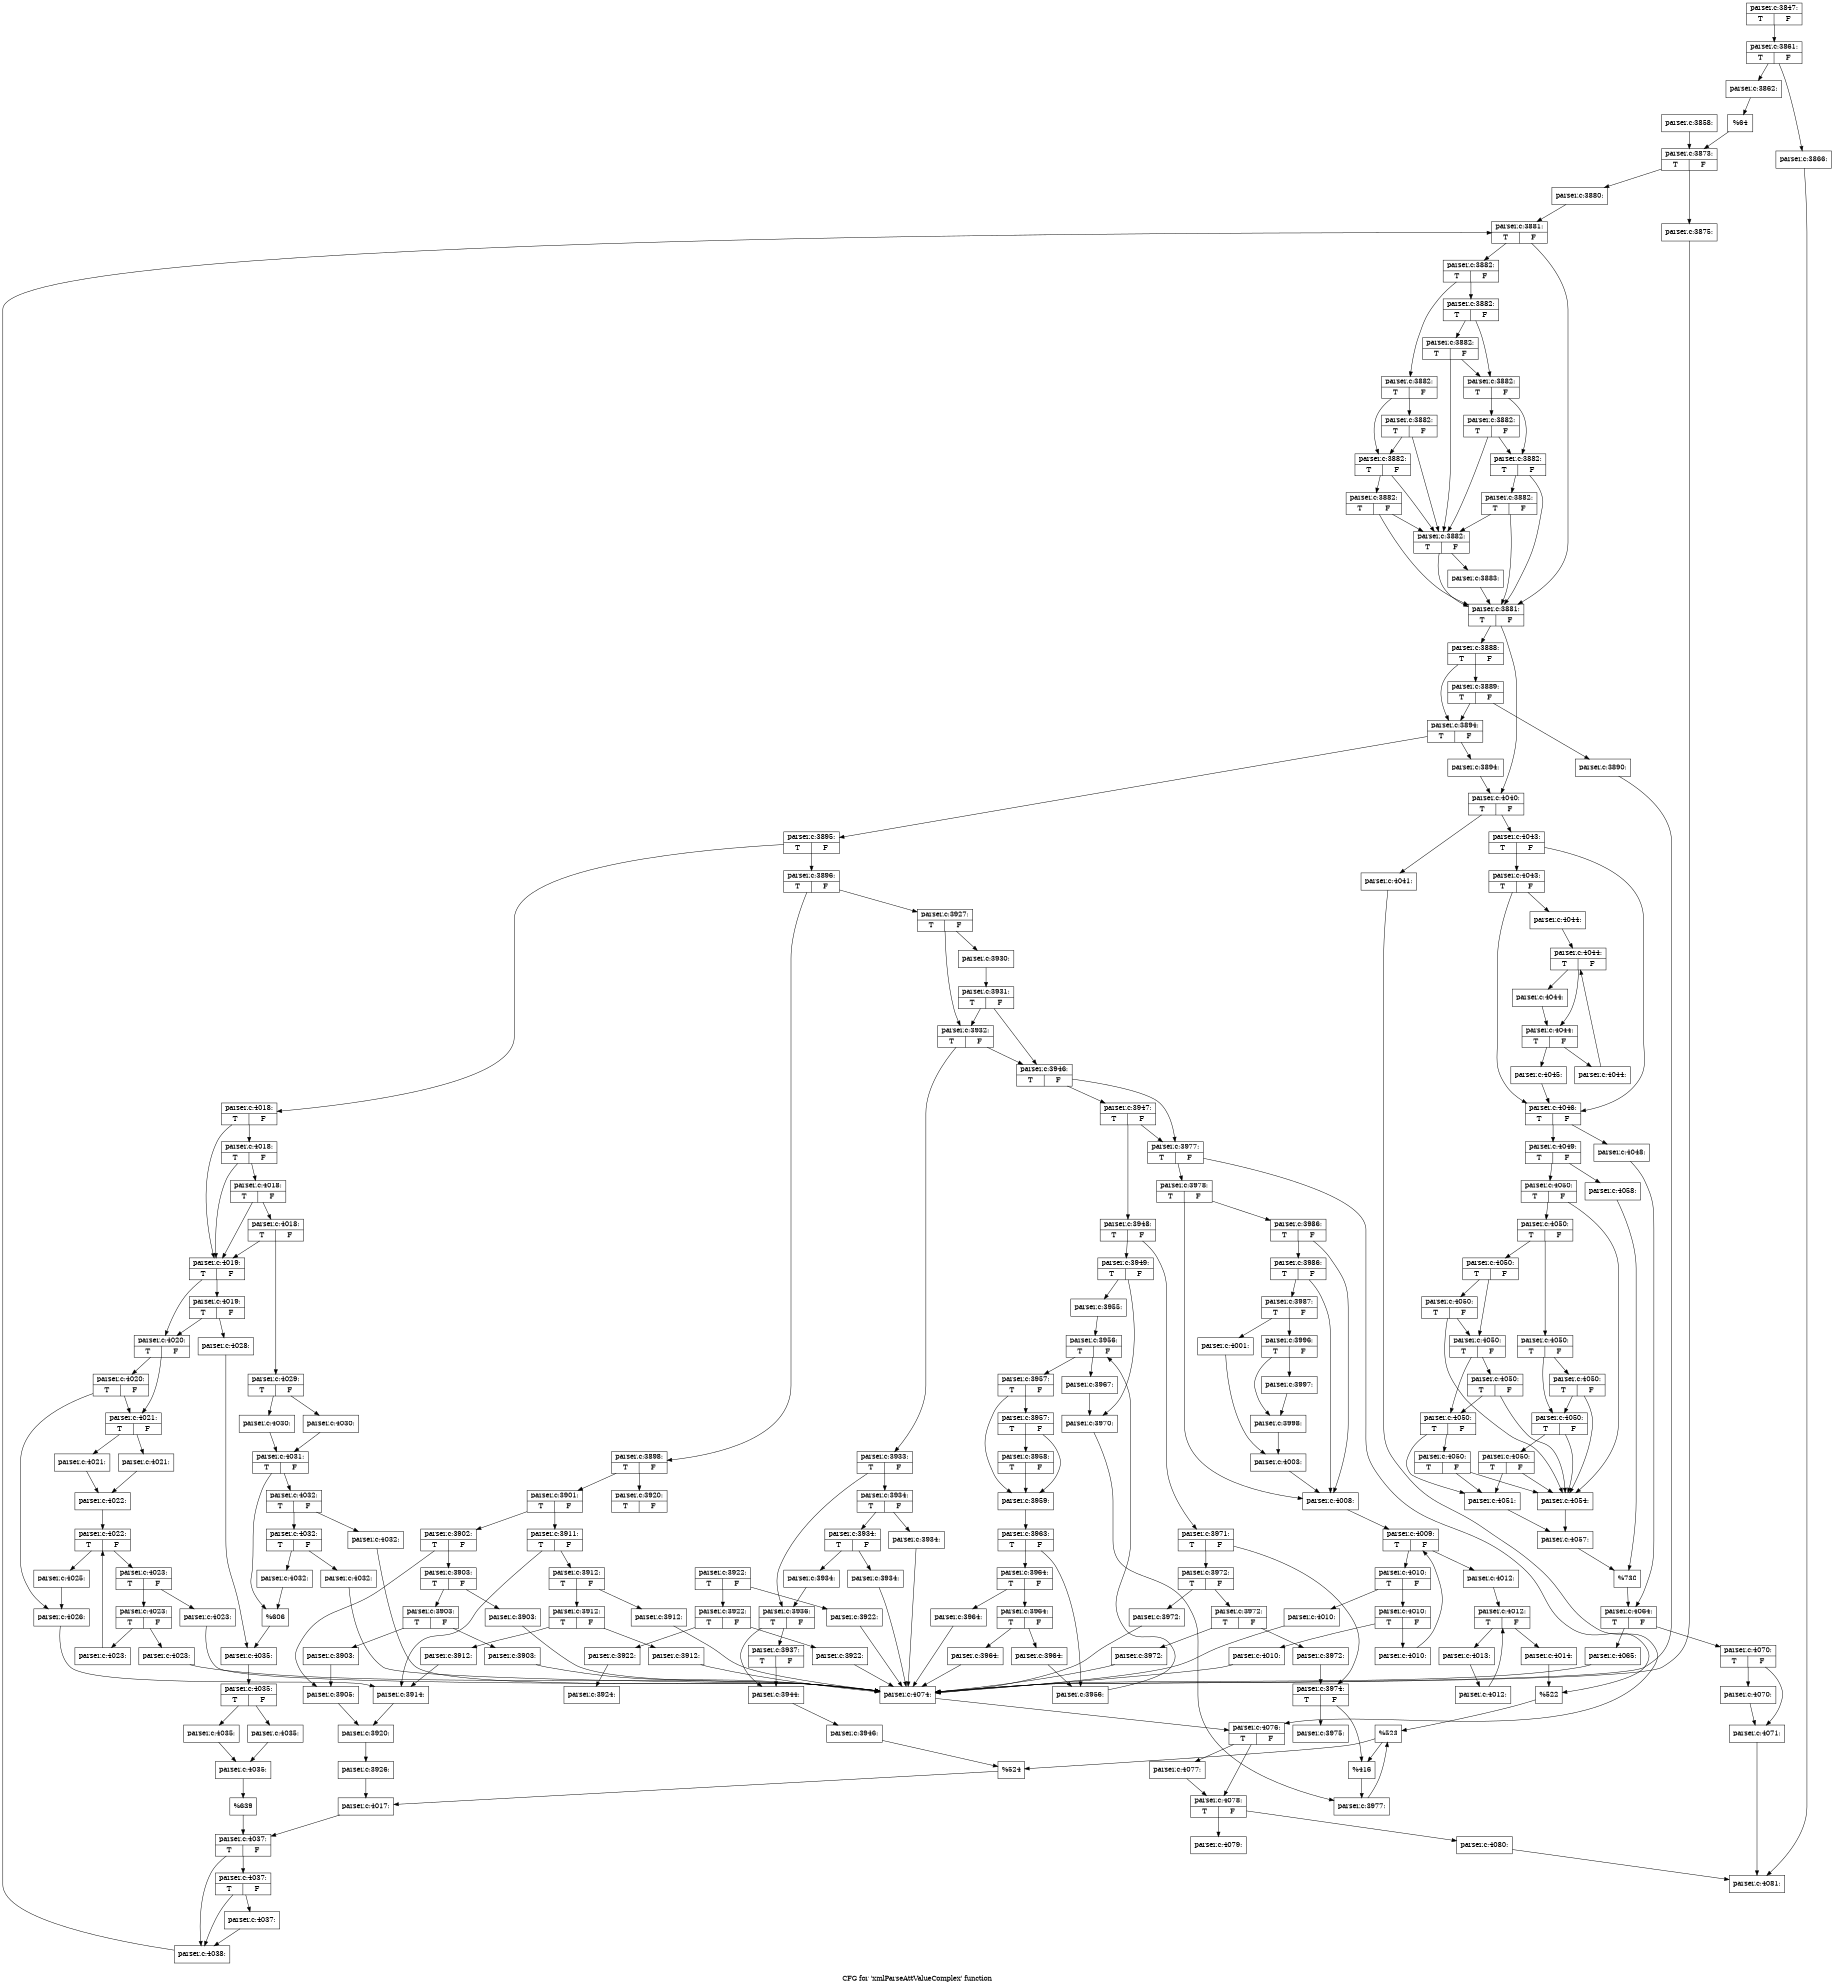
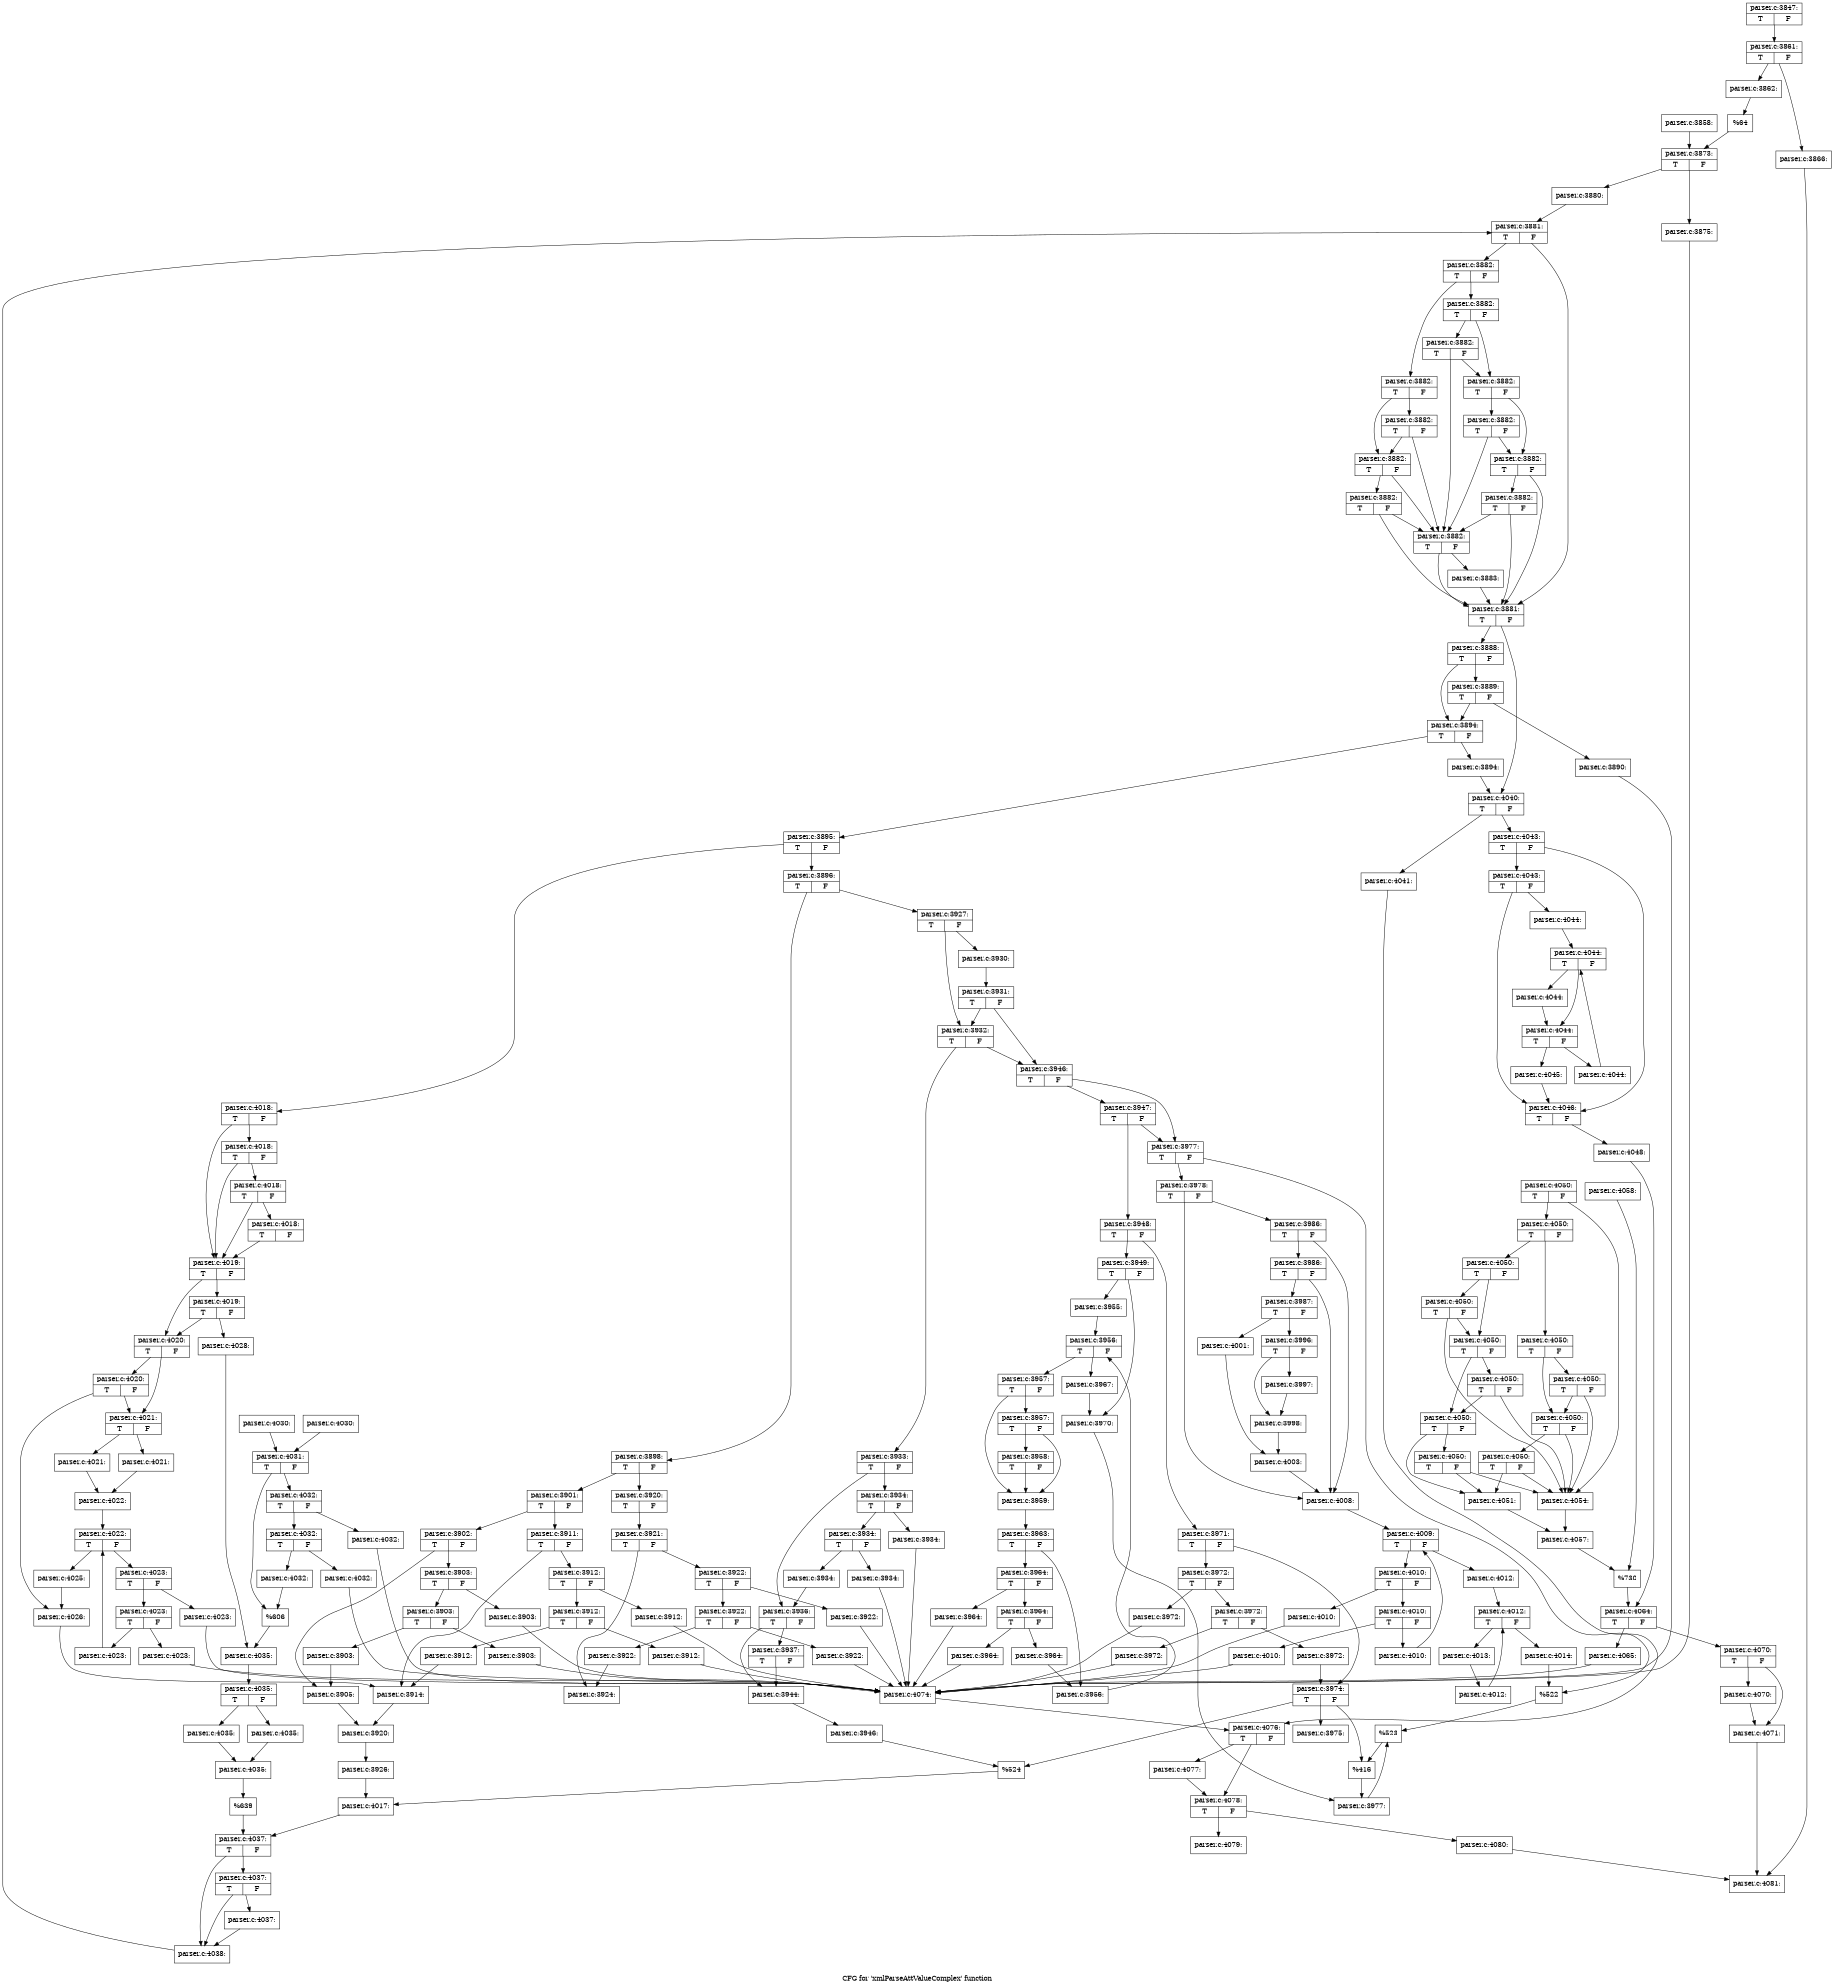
node "parser.c:4049:": removed
node "parser.c:4029:": removed
node "parser.c:3921:": added
edge "%523" -> "%524": now "parser.c:3974:" -> "%524"
